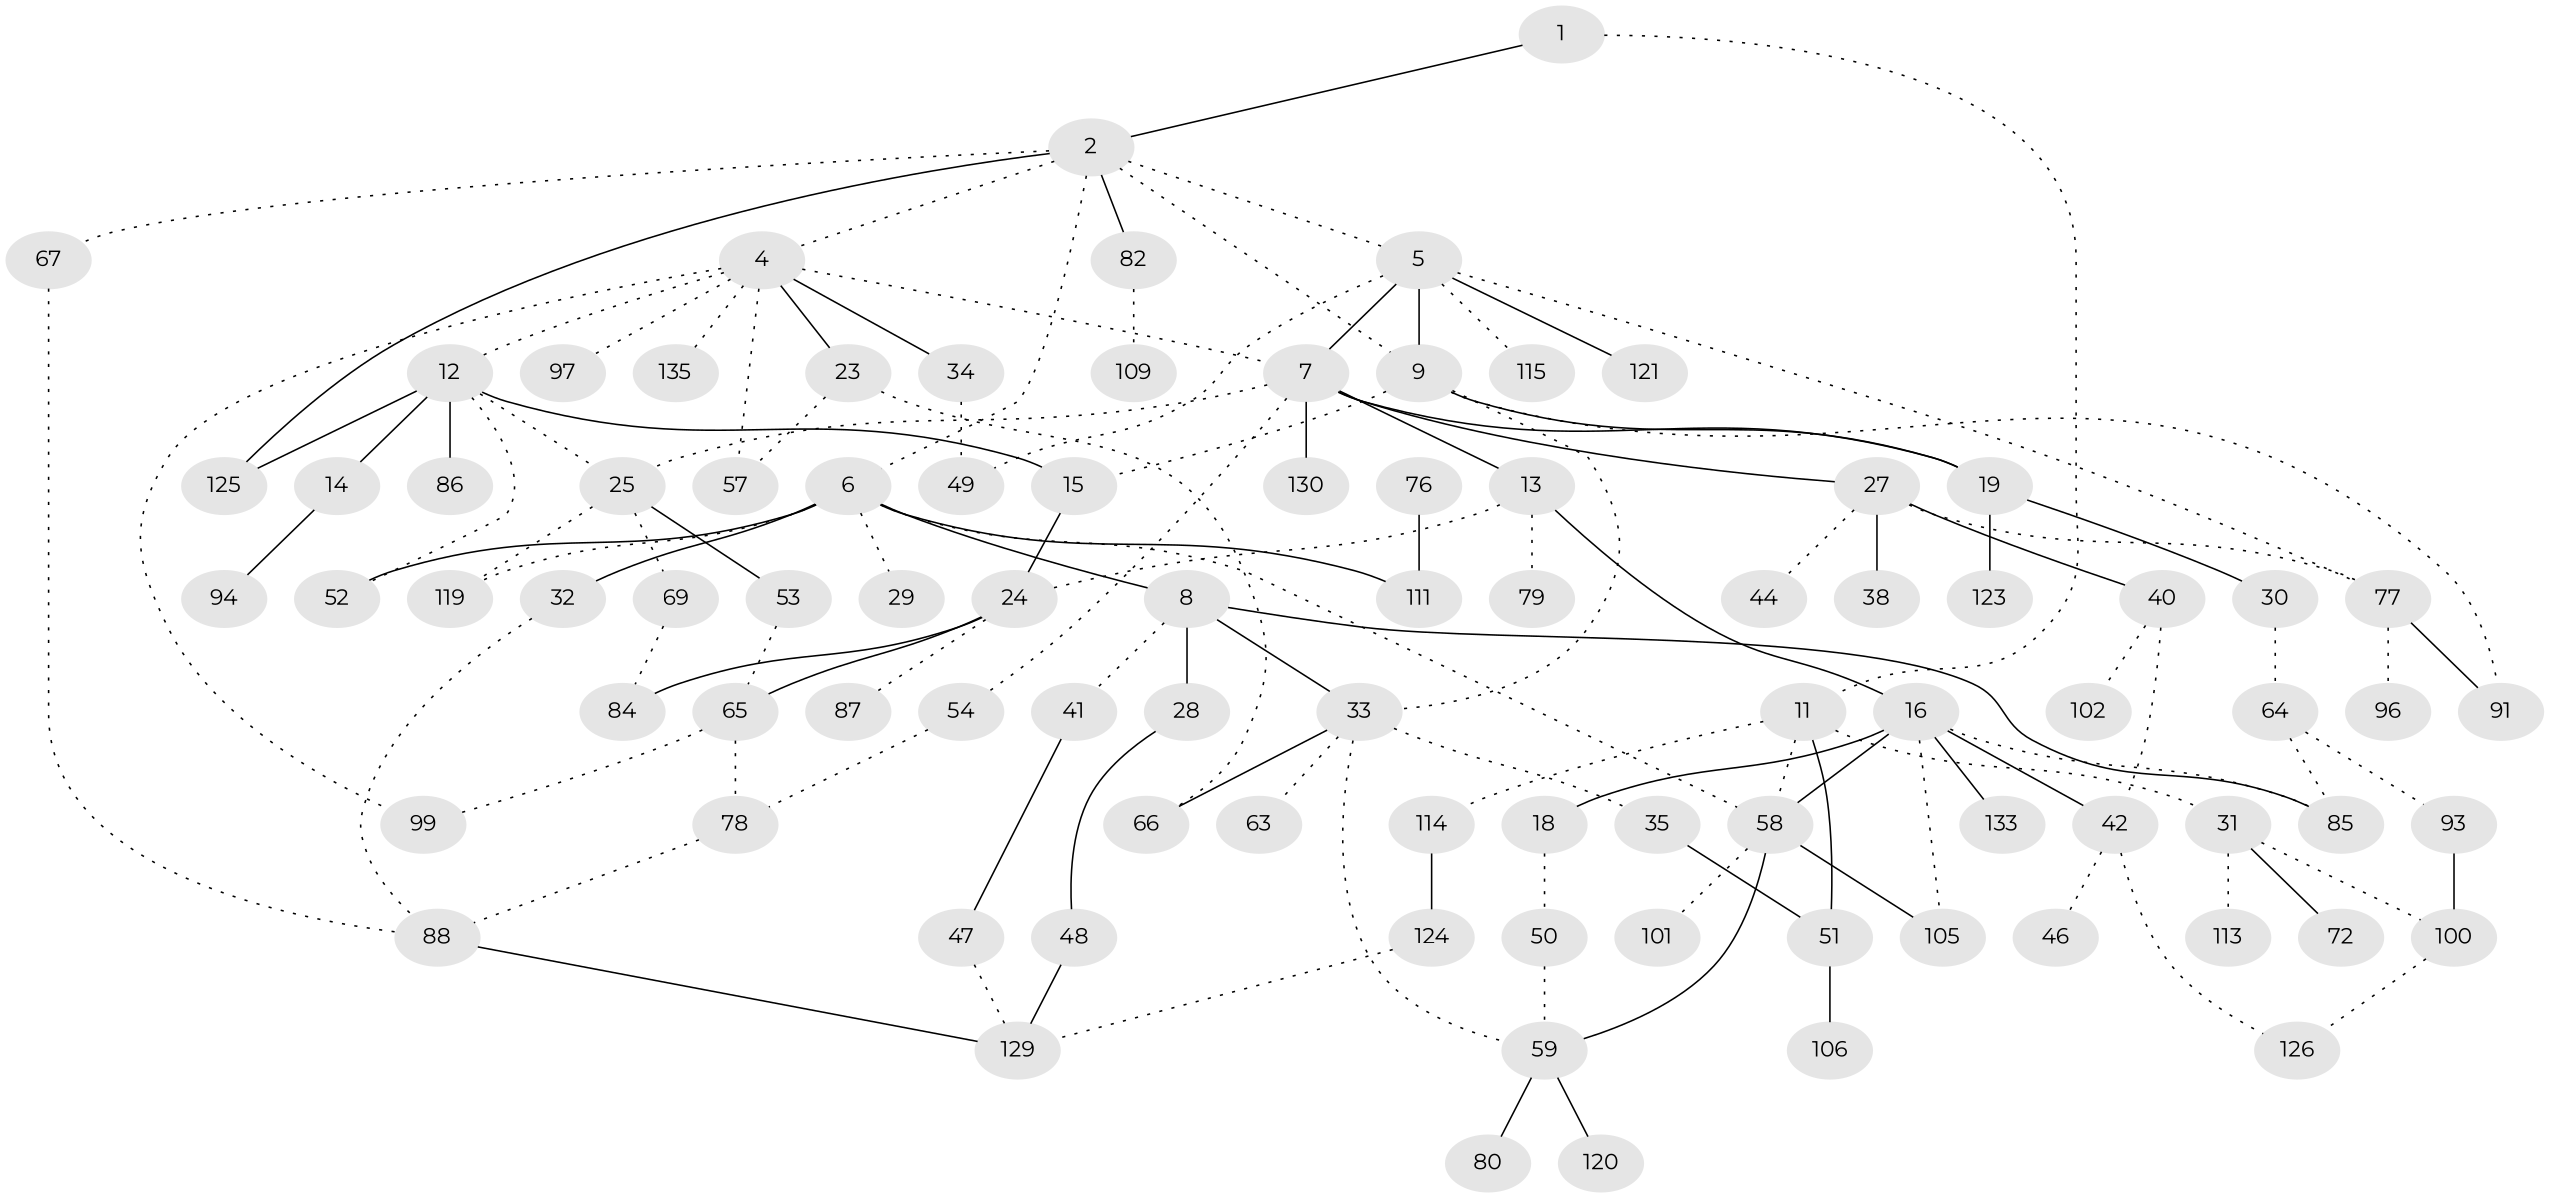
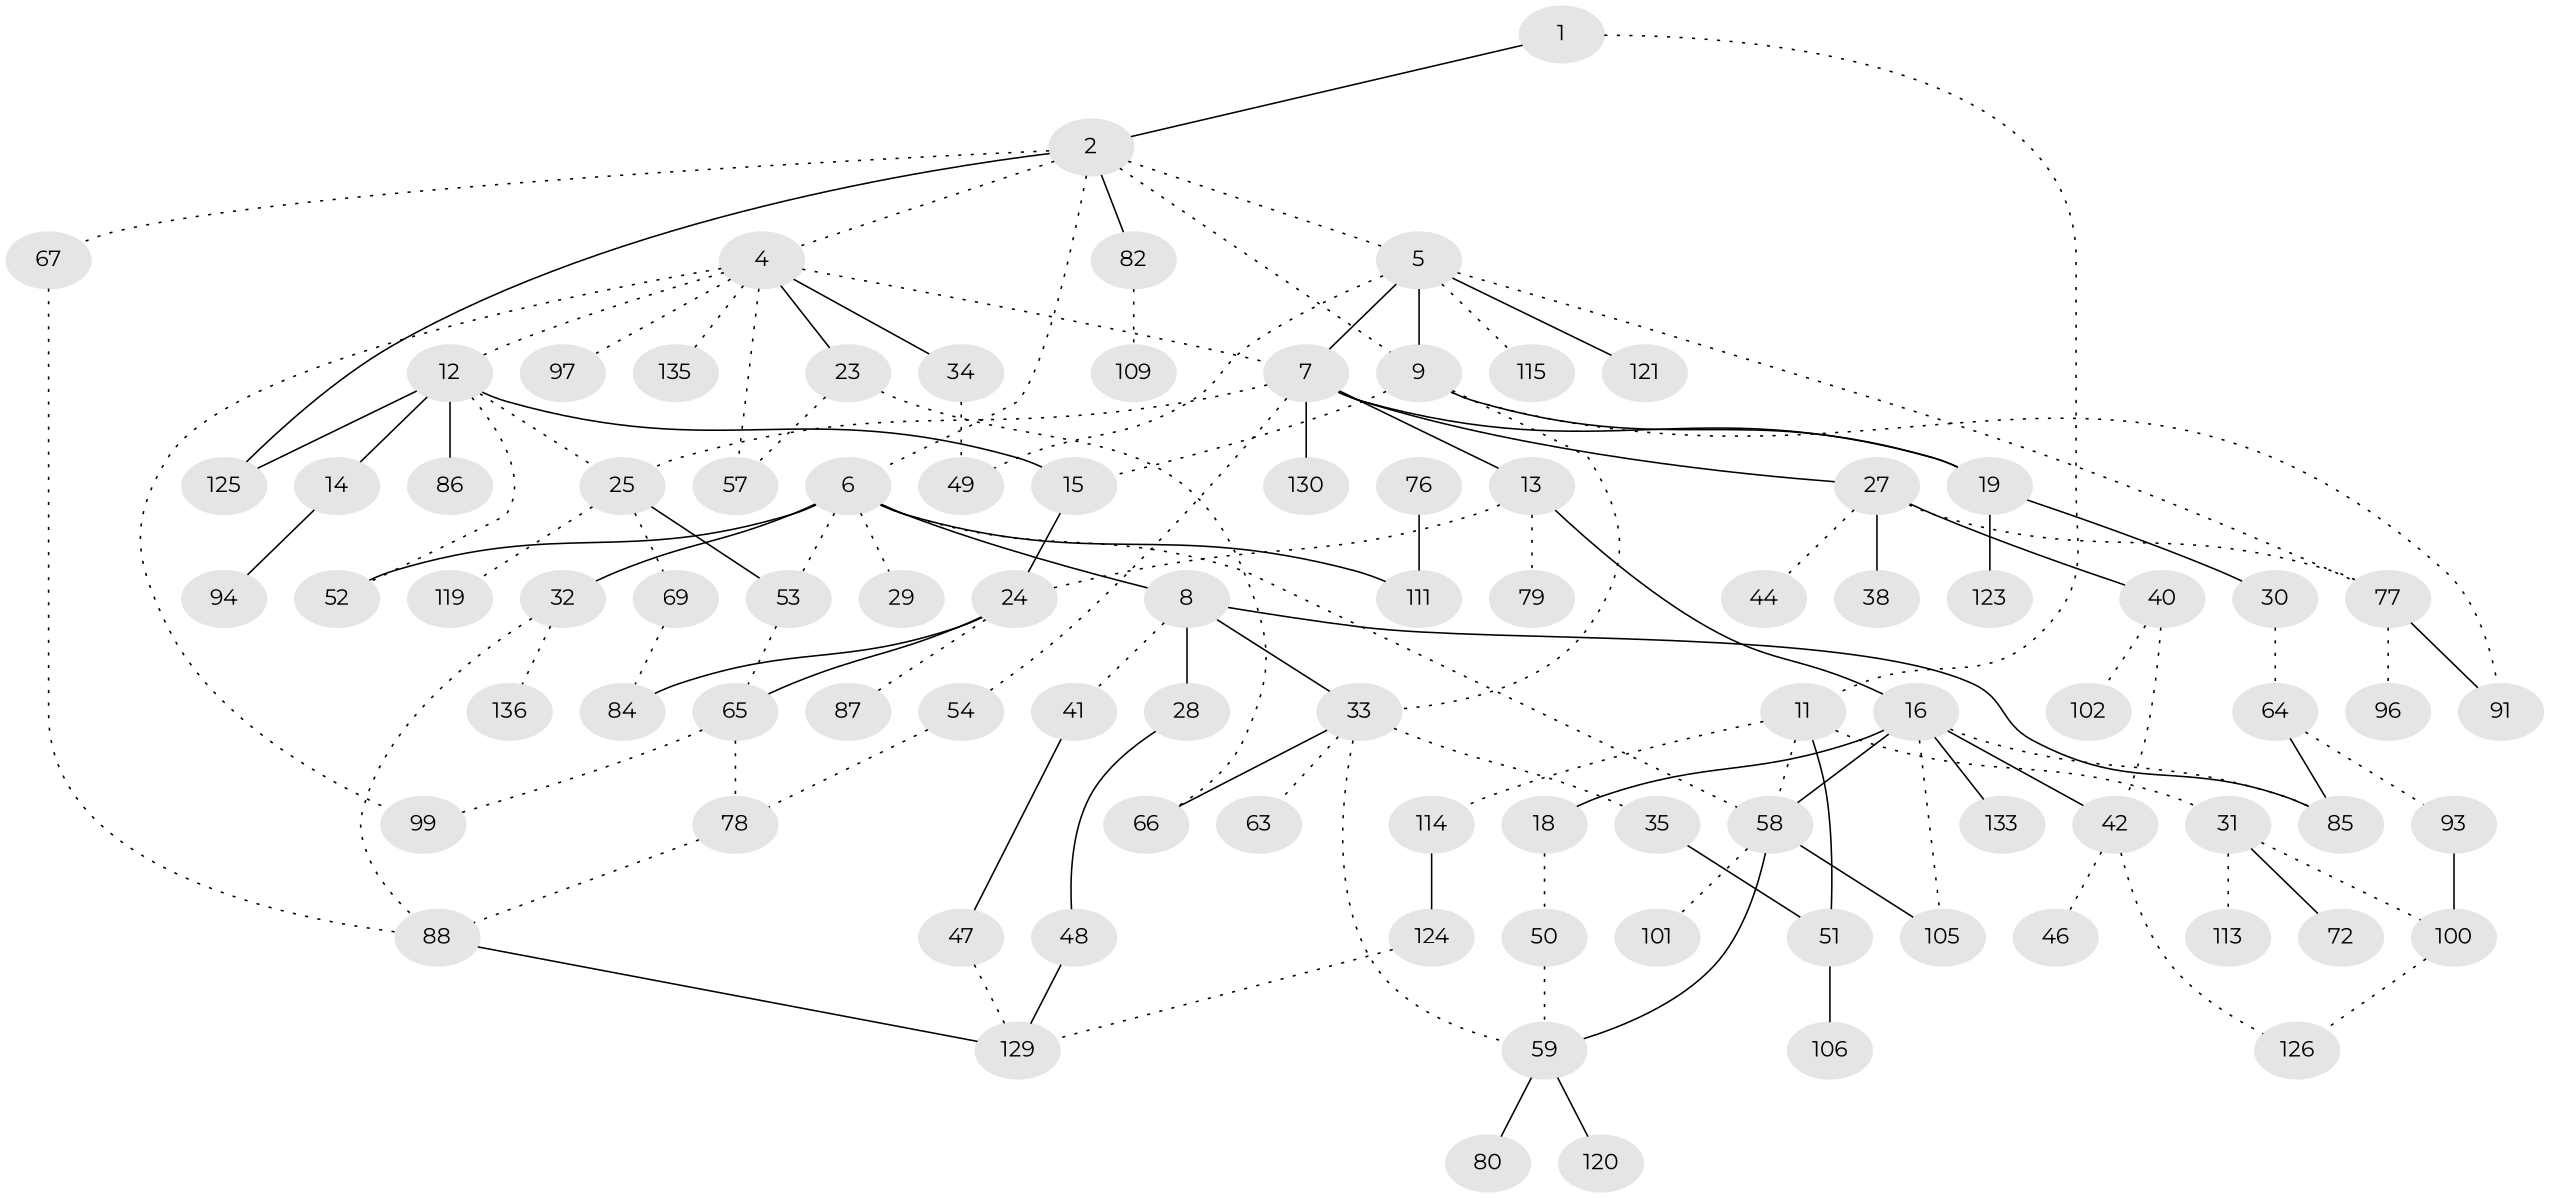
edge "6" -- "119": now "6" -- "53"
node "136": added
edge "64" -- "85": style dotted -> solid
